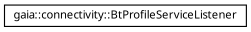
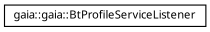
node "gaia::connectivity::BtProfileServiceListener": label "gaia::connectivity::BtProfileServiceListener" -> "gaia::gaia::BtProfileServiceListener"
